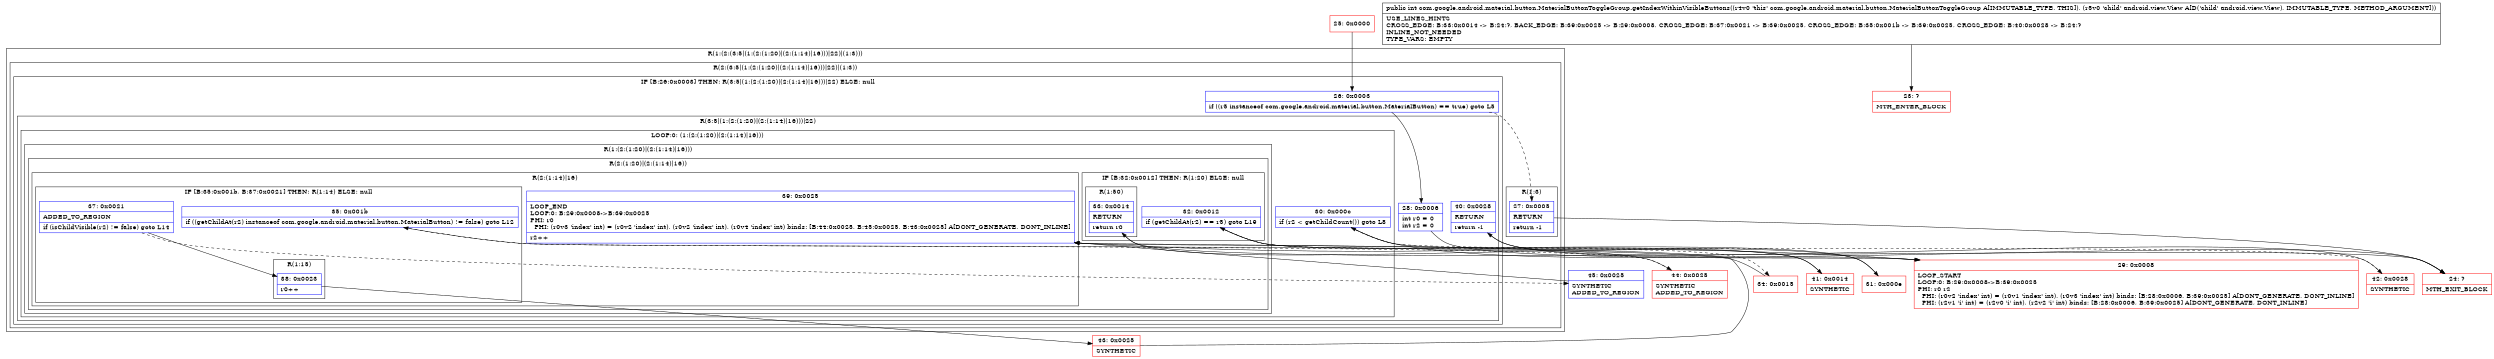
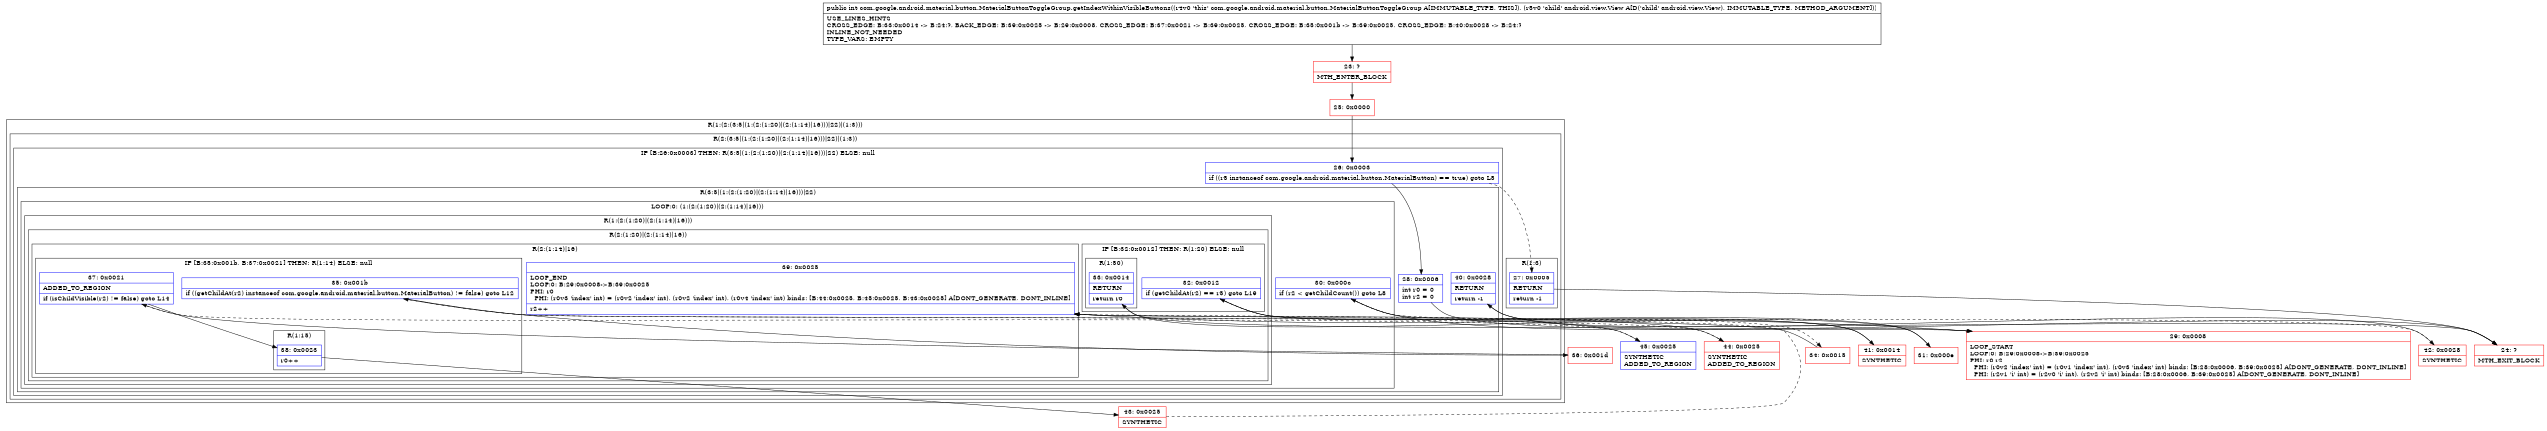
edge "23: ?" -> "25: 0x0000": added
edge "43: 0x0025" -> "39: 0x0025": style solid -> dashed
node "36: 0x001d": added
